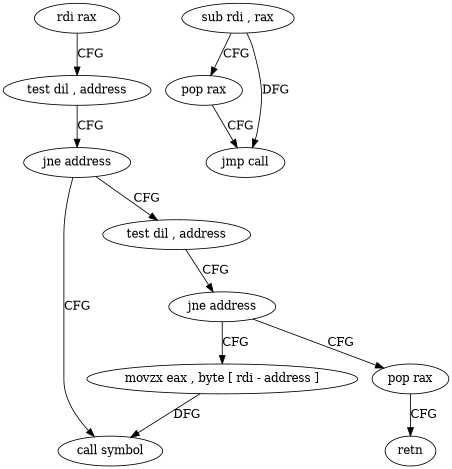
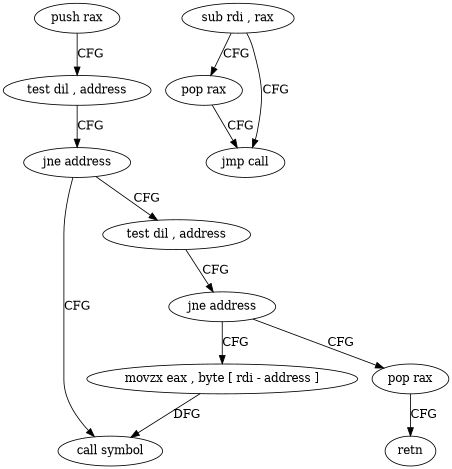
node "rdi rax": label "rdi rax" -> "push rax"
edge "sub rdi , rax" -> "jmp call": label "DFG" -> "CFG"
